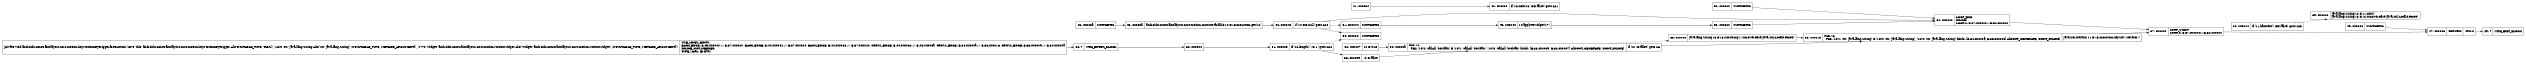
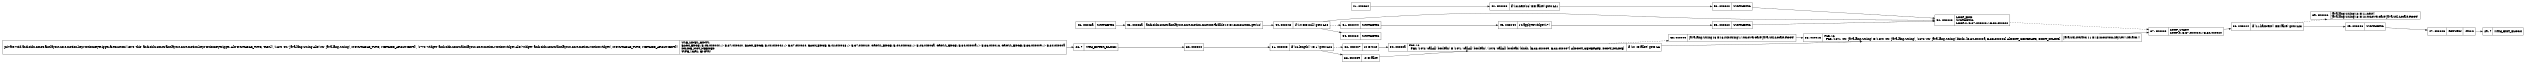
edge "42: 0x0038" -> "53: 0x0020": added
node "52: 0x0020": text "INLINE" -> "SYNTHETIC"
edge "52: 0x0020" -> "37: 0x0020": style solid -> dashed
edge "38: 0x0024" -> "49: 0x0048": added
edge "37: 0x0020" -> "47: 0x0048": now "37: 0x0020" -> "38: 0x0024"
edge "31: 0x0005" -> "54: 0x0020": now "31: 0x0005" -> "32: 0x0007"
